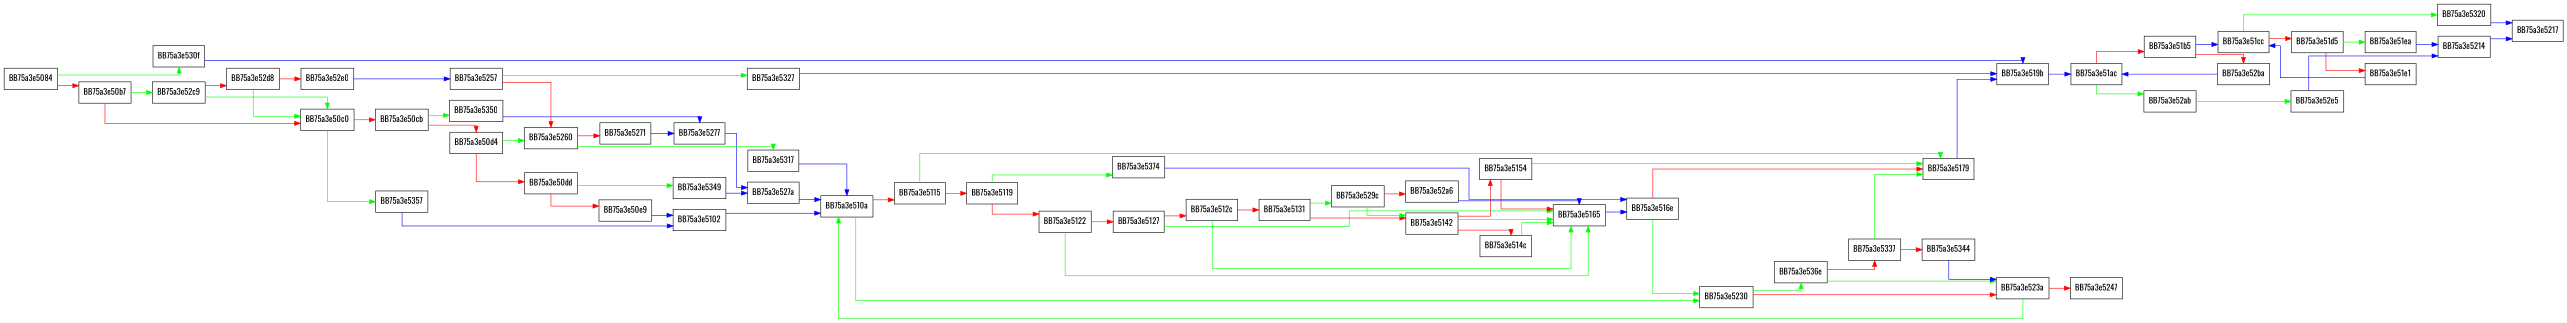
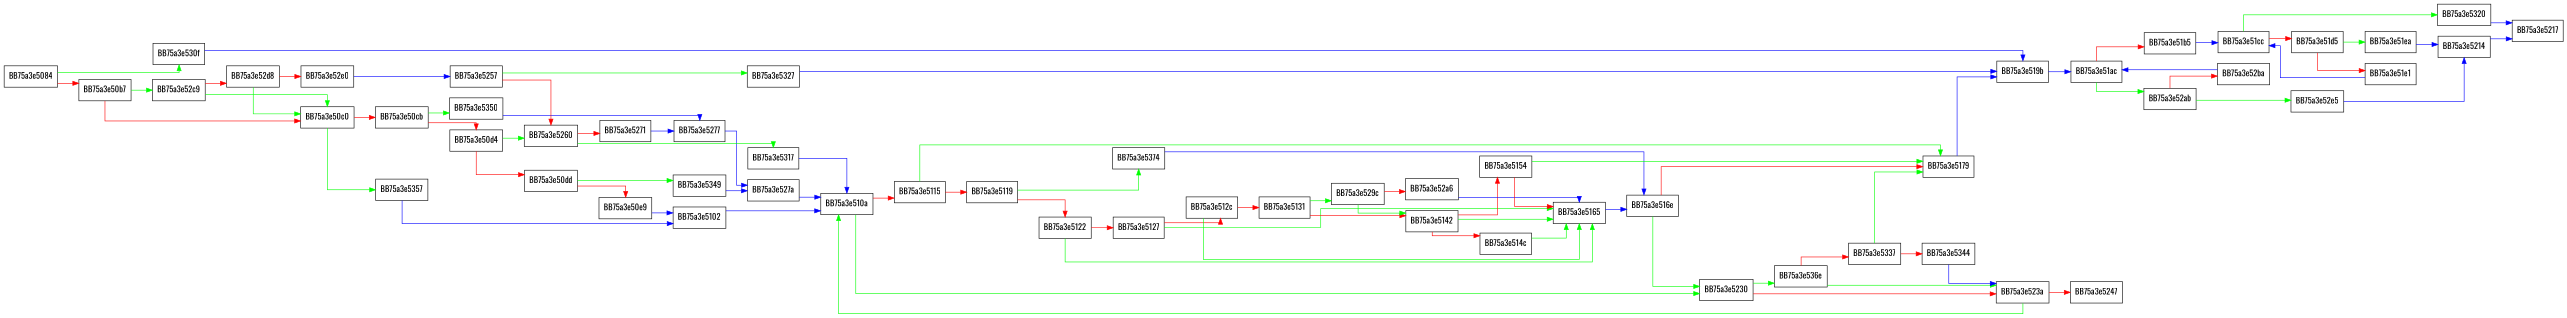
edge "BB75a3e51b5" -> "BB75a3e52ba": now "BB75a3e52ab" -> "BB75a3e52ba"
